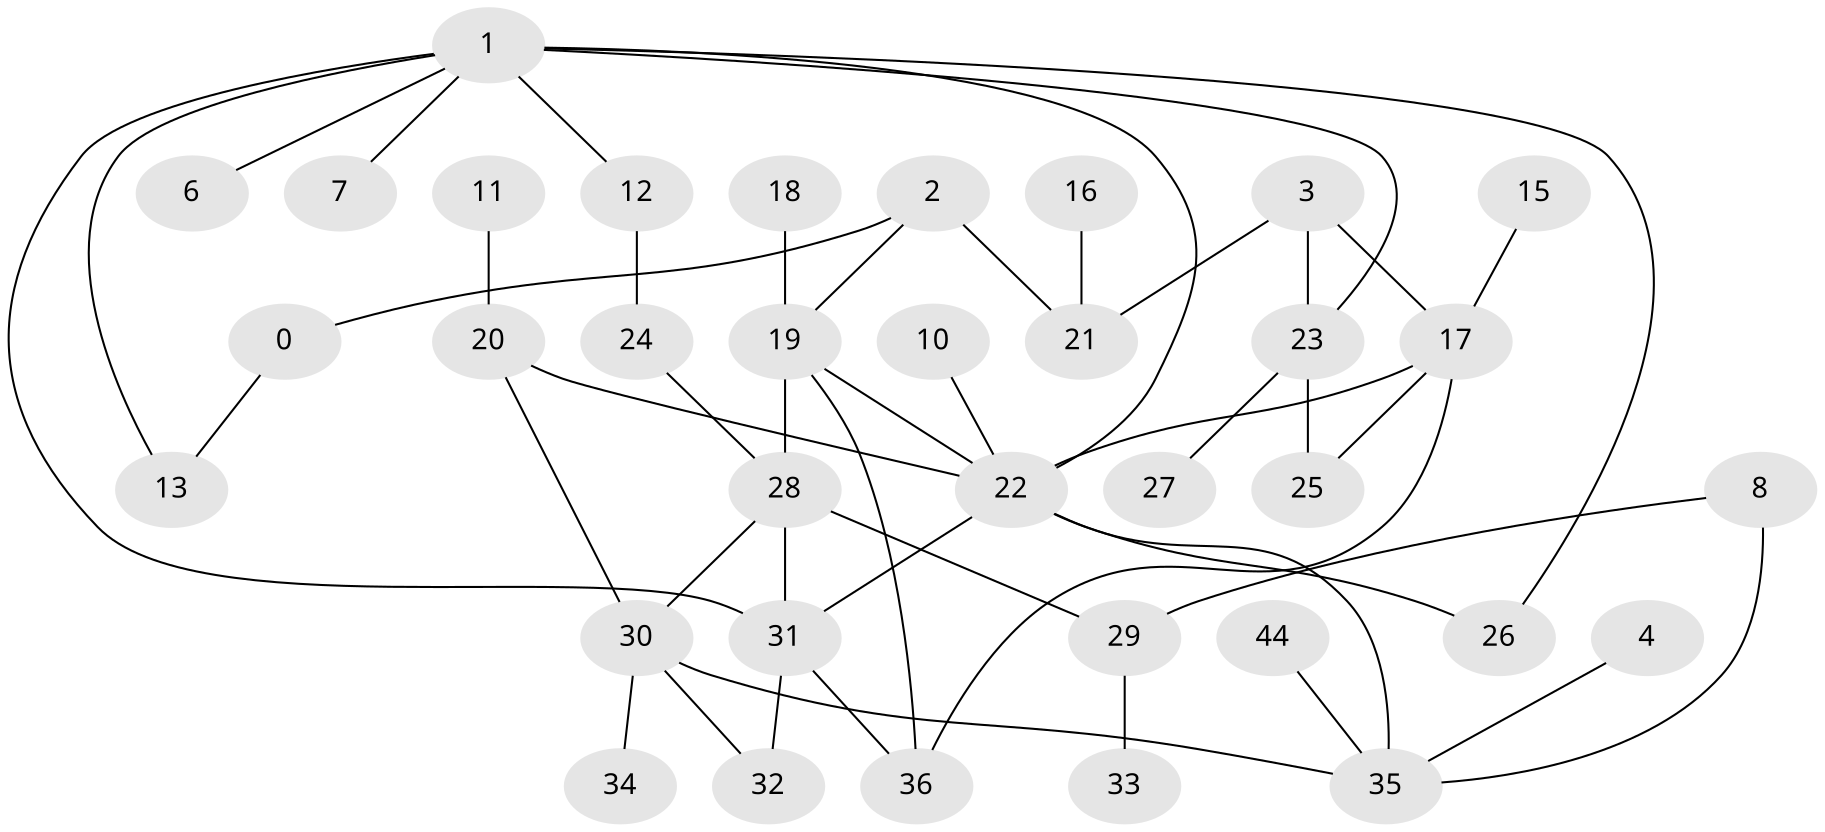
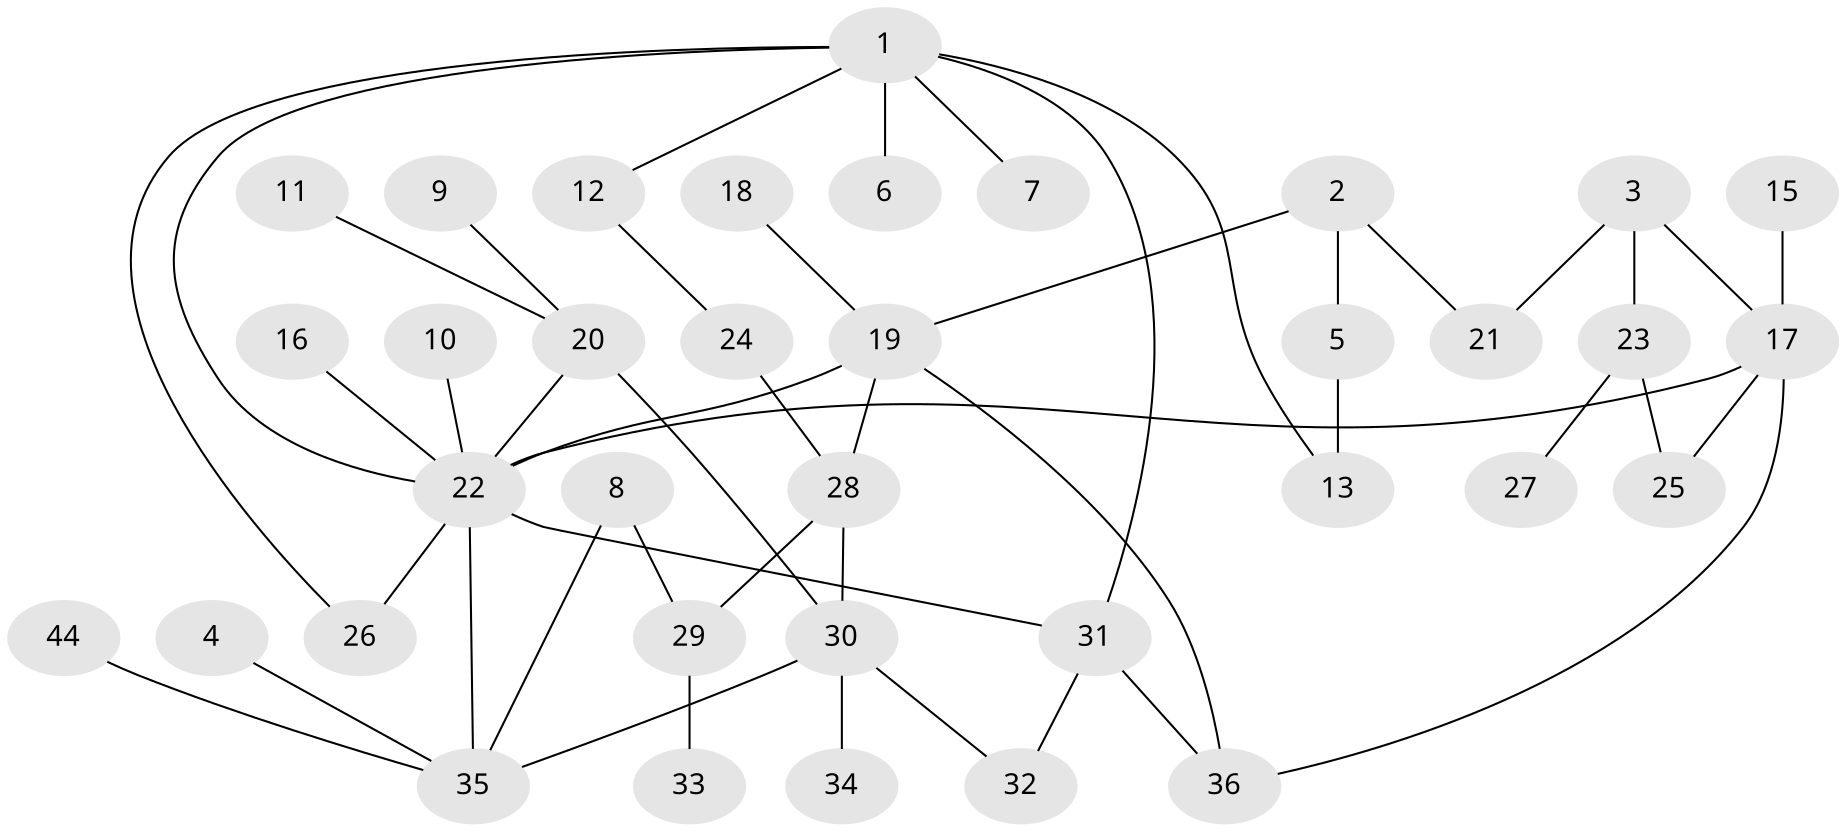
edge "1" -- "23": removed
node "9": added
edge "16" -- "21": now "16" -- "22"
node "0": label "0" -> "5"
edge "28" -- "31": removed
